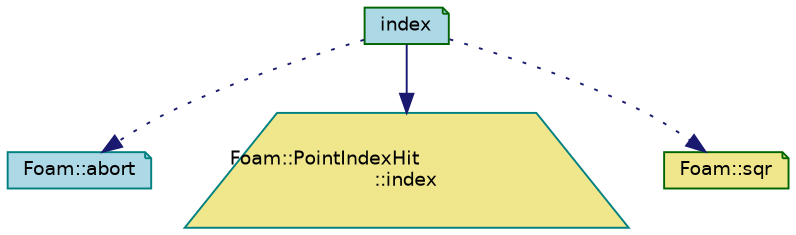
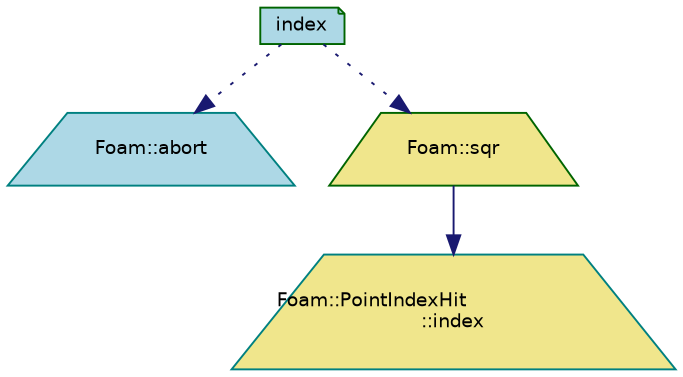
edge "index" -> "Foam::PointIndexHit ::index": now "Foam::sqr" -> "Foam::PointIndexHit ::index"
node "Foam::abort": shape note -> trapezium
node "Foam::sqr": shape note -> trapezium
